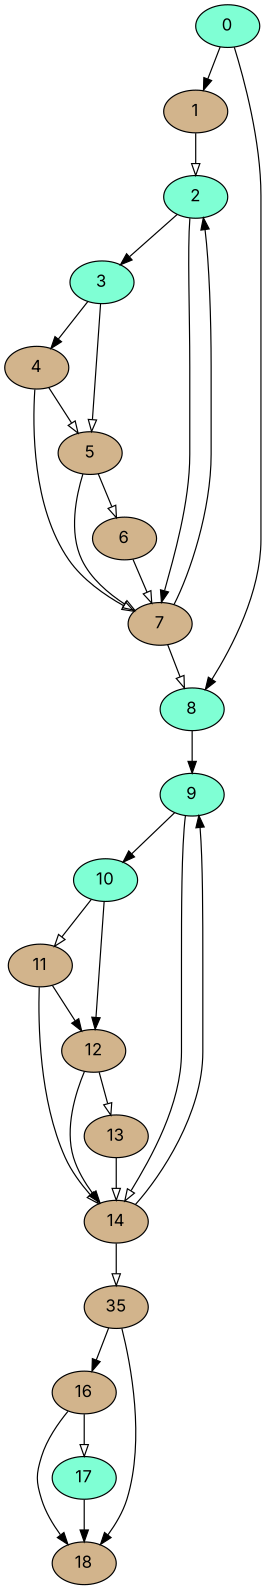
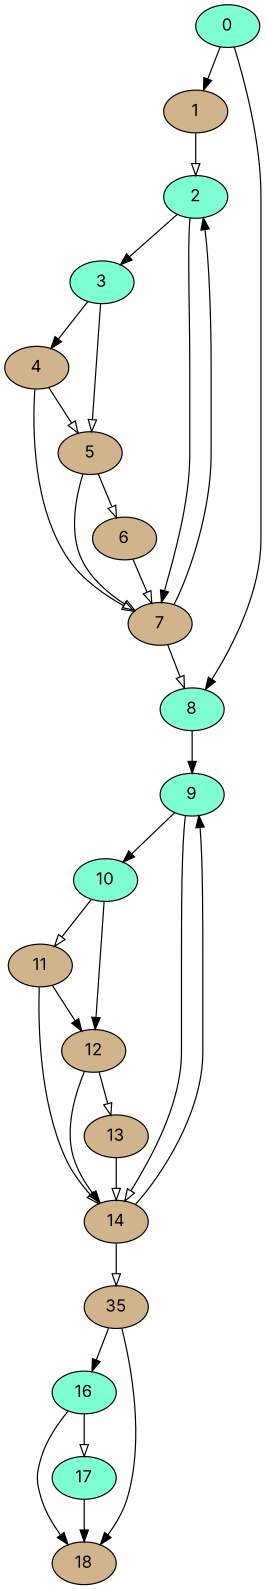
node "16": fillcolor tan -> aquamarine
